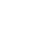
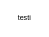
node "testi": added
